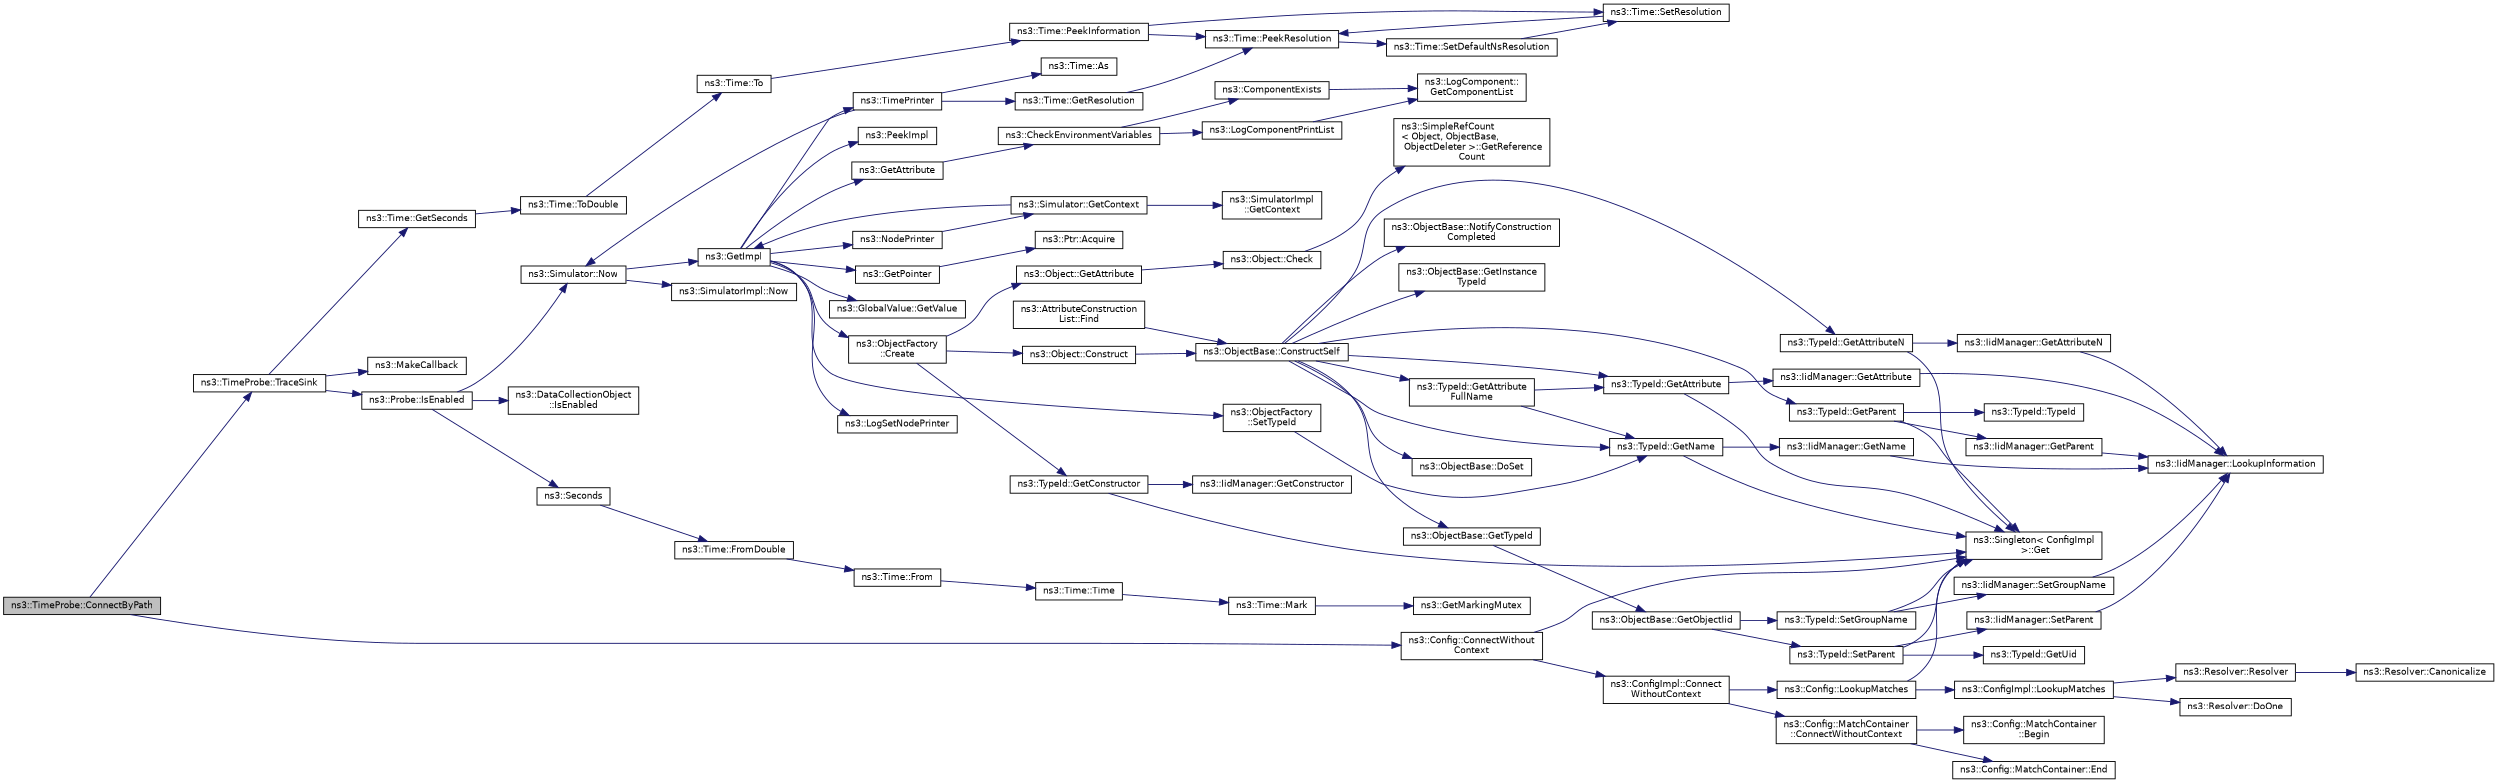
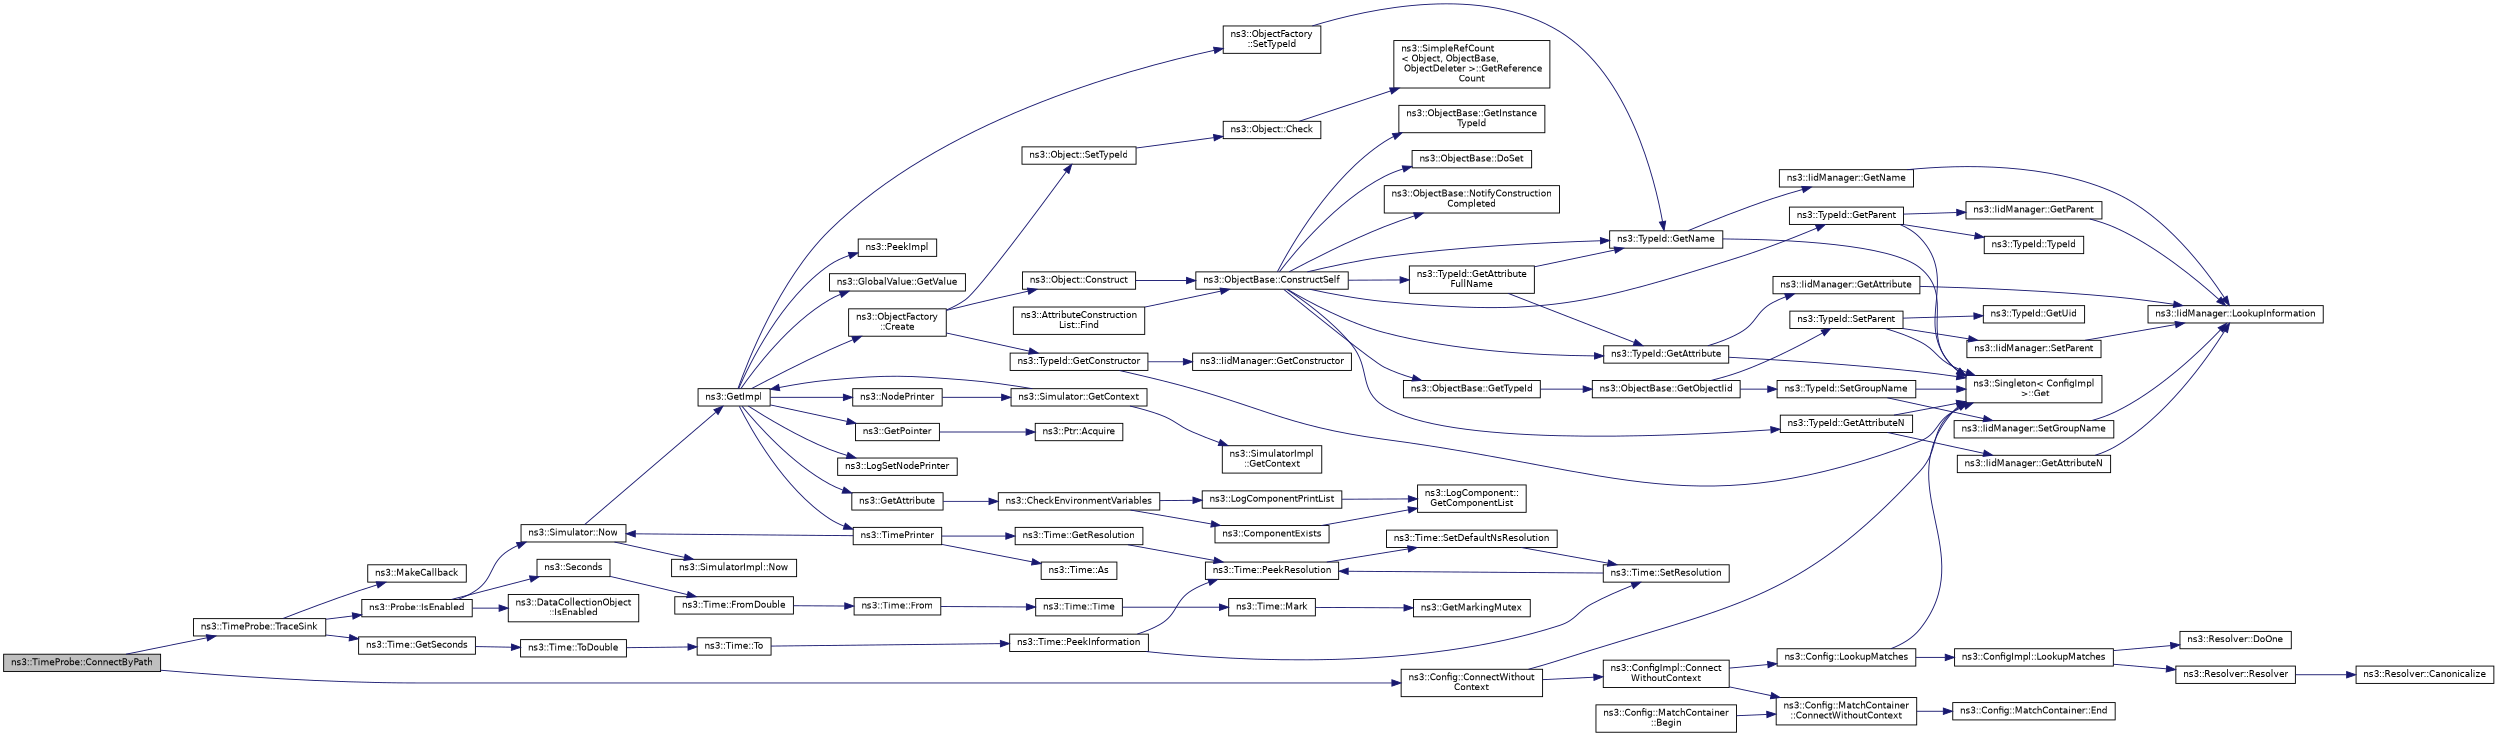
node "ns3::Object::GetAttribute": label "ns3::Object::GetAttribute" -> "ns3::Object::SetTypeId"
edge "ns3::Config::MatchContainer ::ConnectWithoutContext" -> "ns3::Config::MatchContainer ::Begin": reversed
